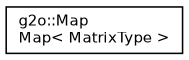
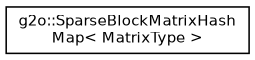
node "g2o::Map Map< MatrixType >": label "g2o::Map Map< MatrixType >" -> "g2o::SparseBlockMatrixHash Map< MatrixType >"
